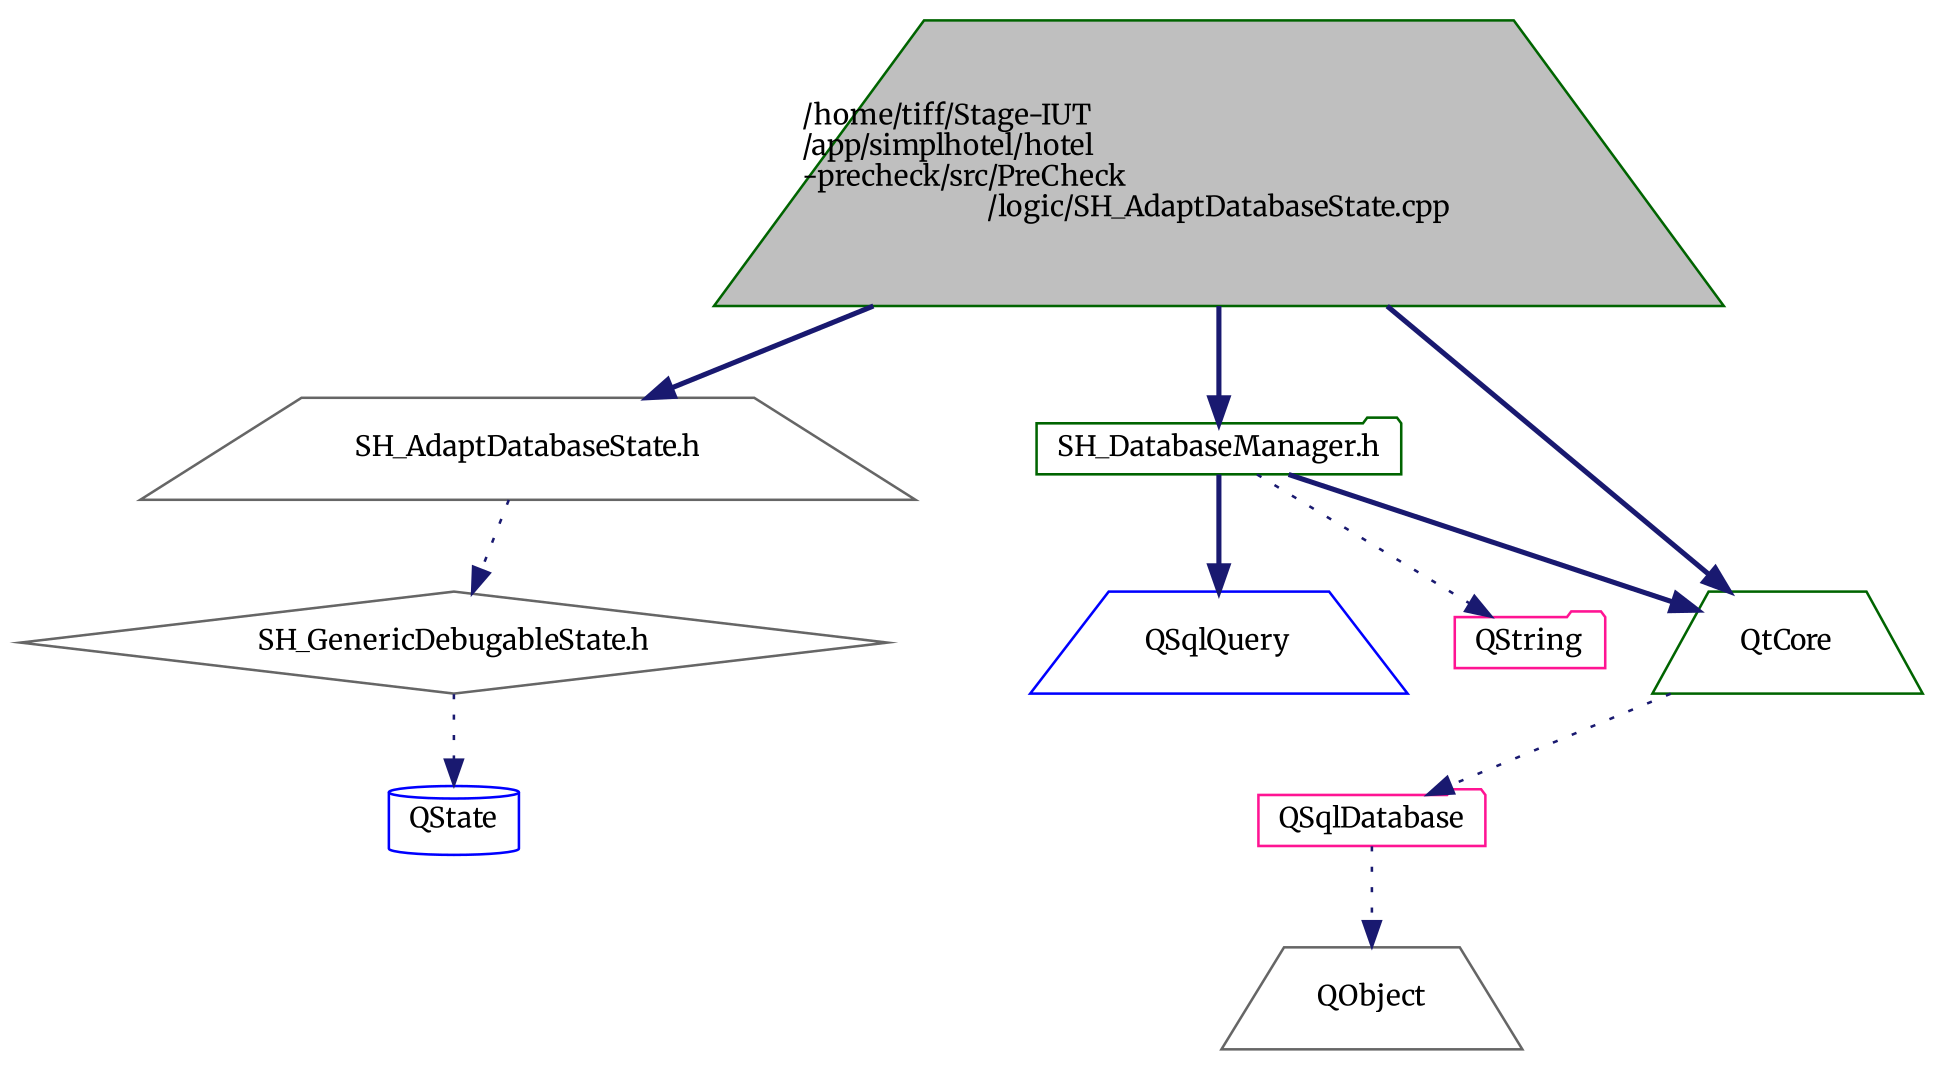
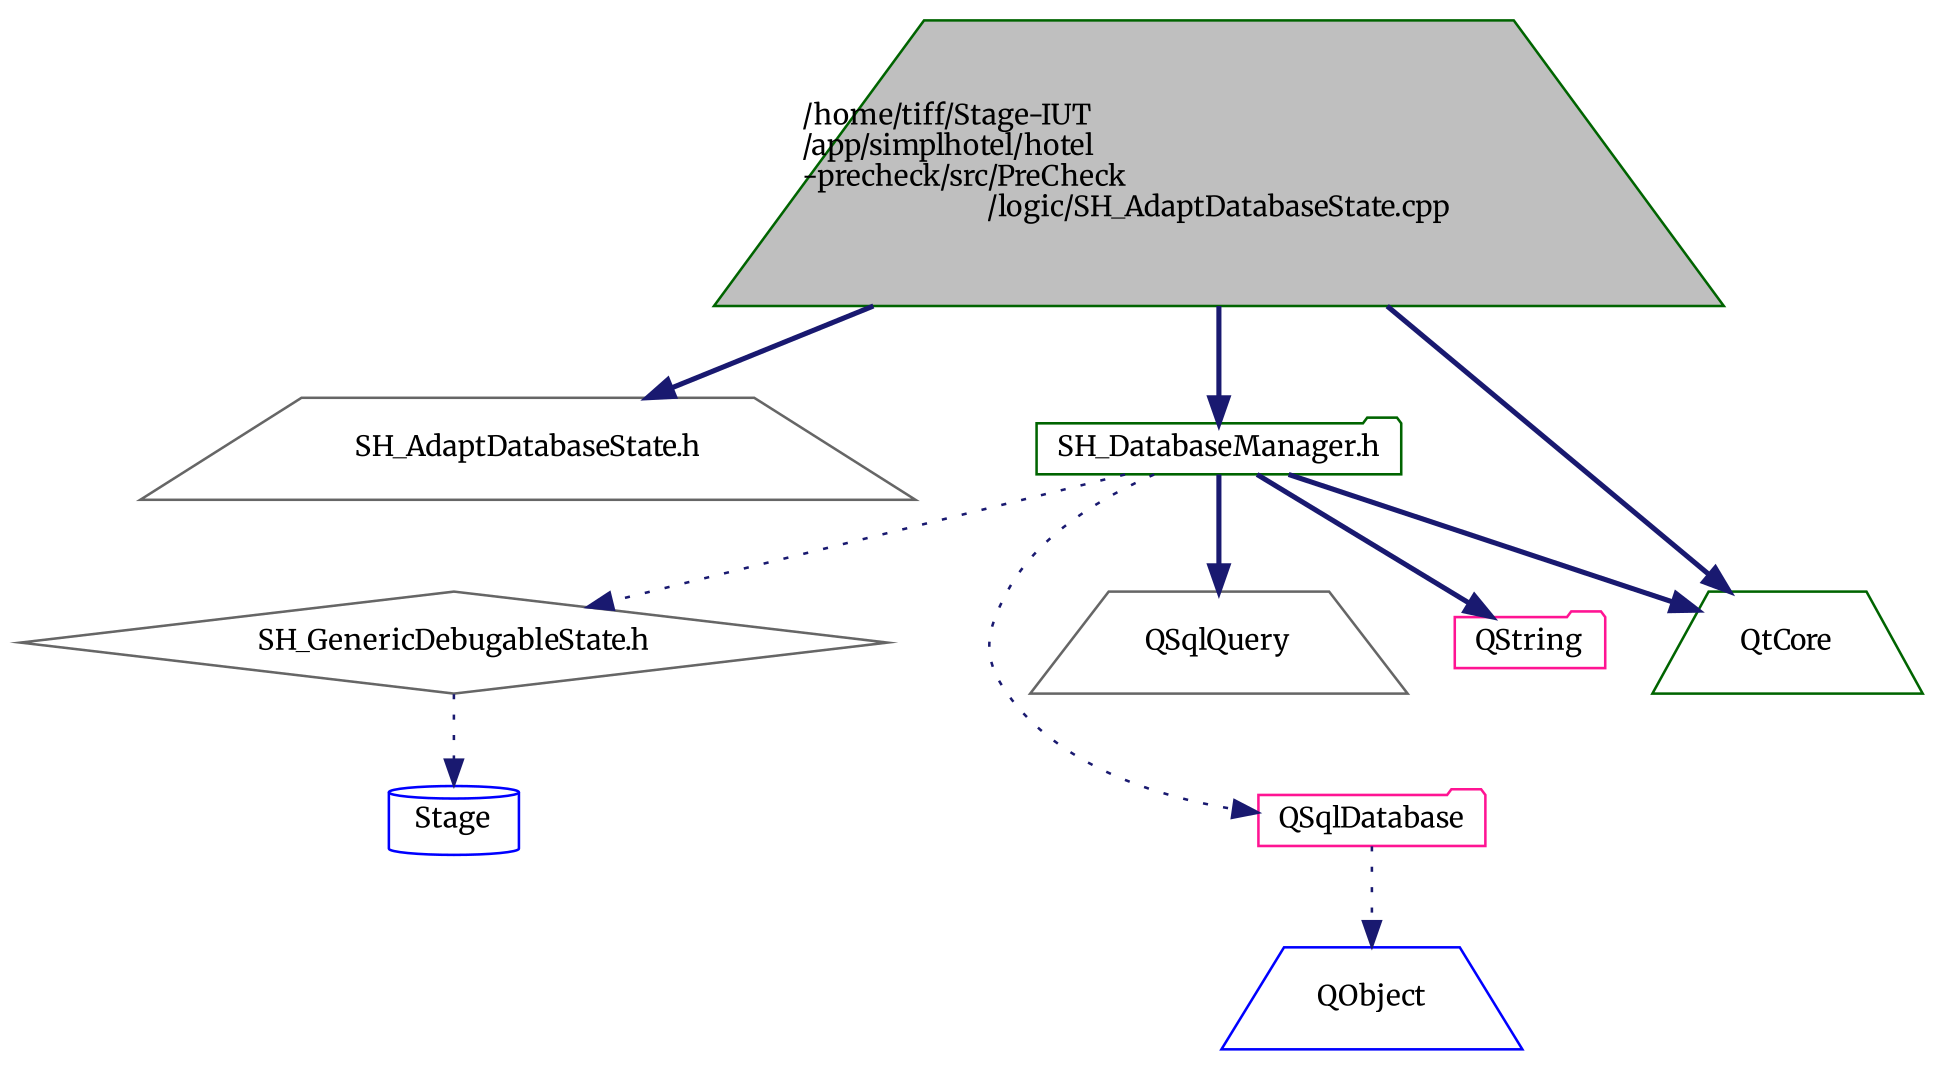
edge "SH_AdaptDatabaseState.h" -> "SH_GenericDebugableState.h": now "SH_DatabaseManager.h" -> "SH_GenericDebugableState.h"
edge "SH_DatabaseManager.h" -> "QString": style dotted -> bold
node "QSqlQuery": color blue -> gray40
edge "QtCore" -> "QSqlDatabase": now "SH_DatabaseManager.h" -> "QSqlDatabase"
node "QState": label "QState" -> "Stage"
node "QObject": color gray40 -> blue
